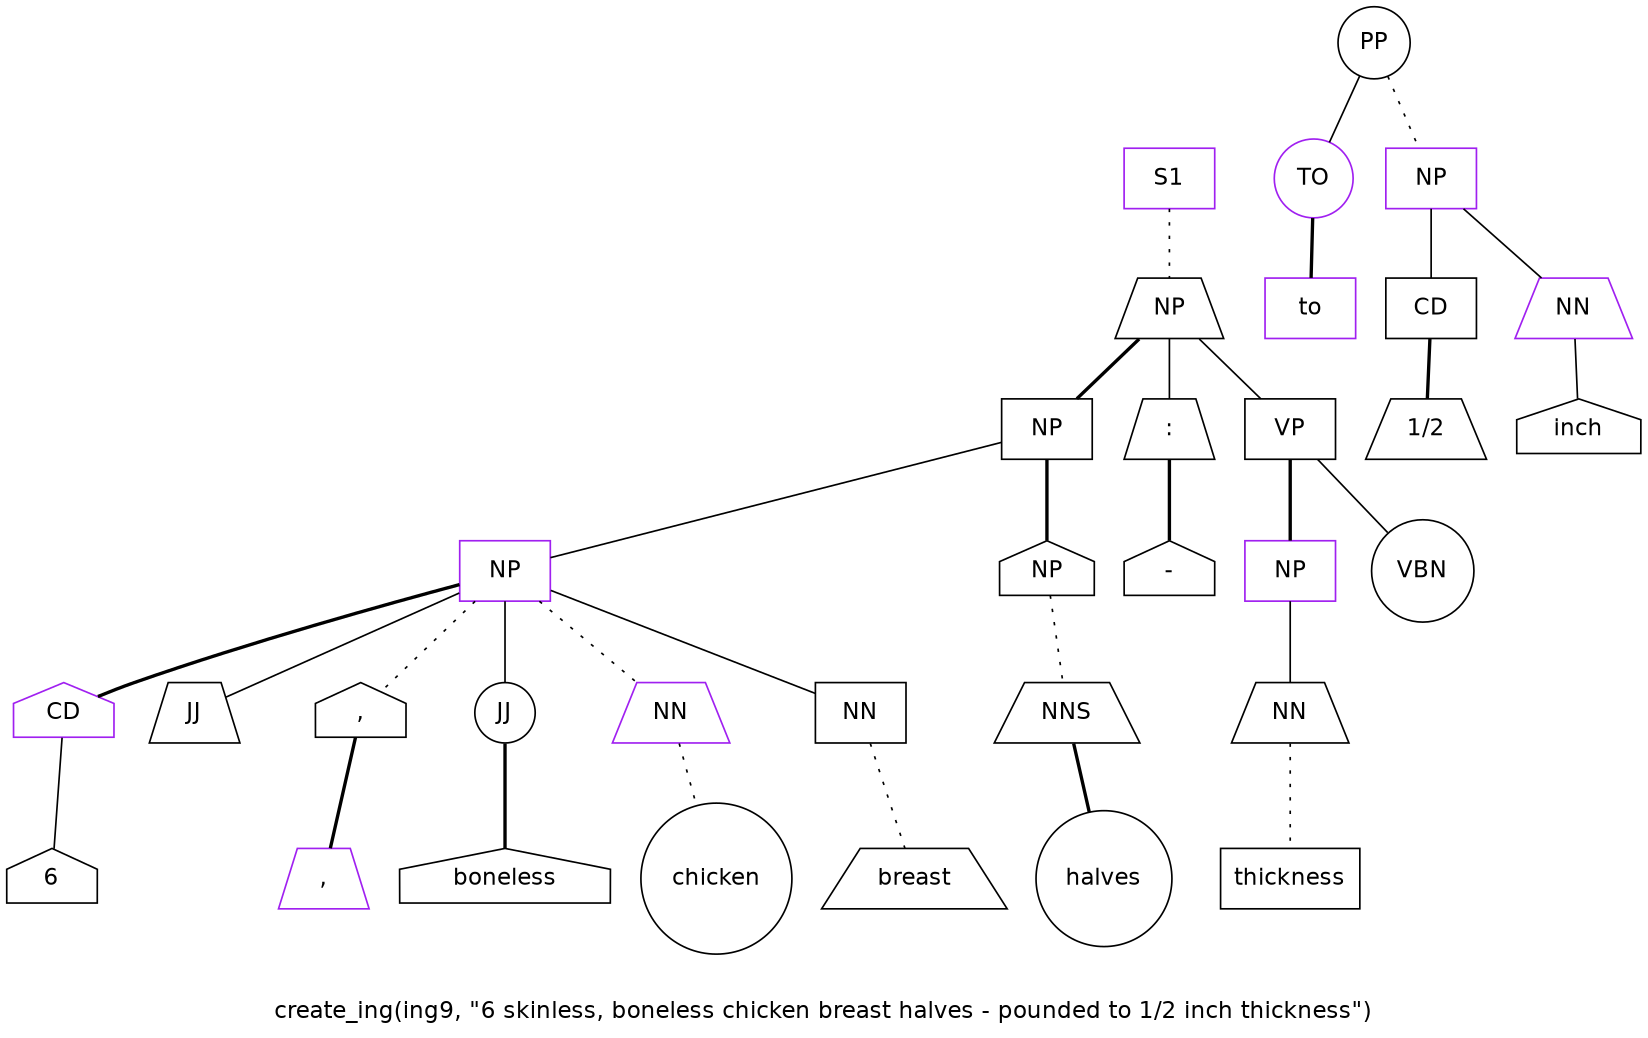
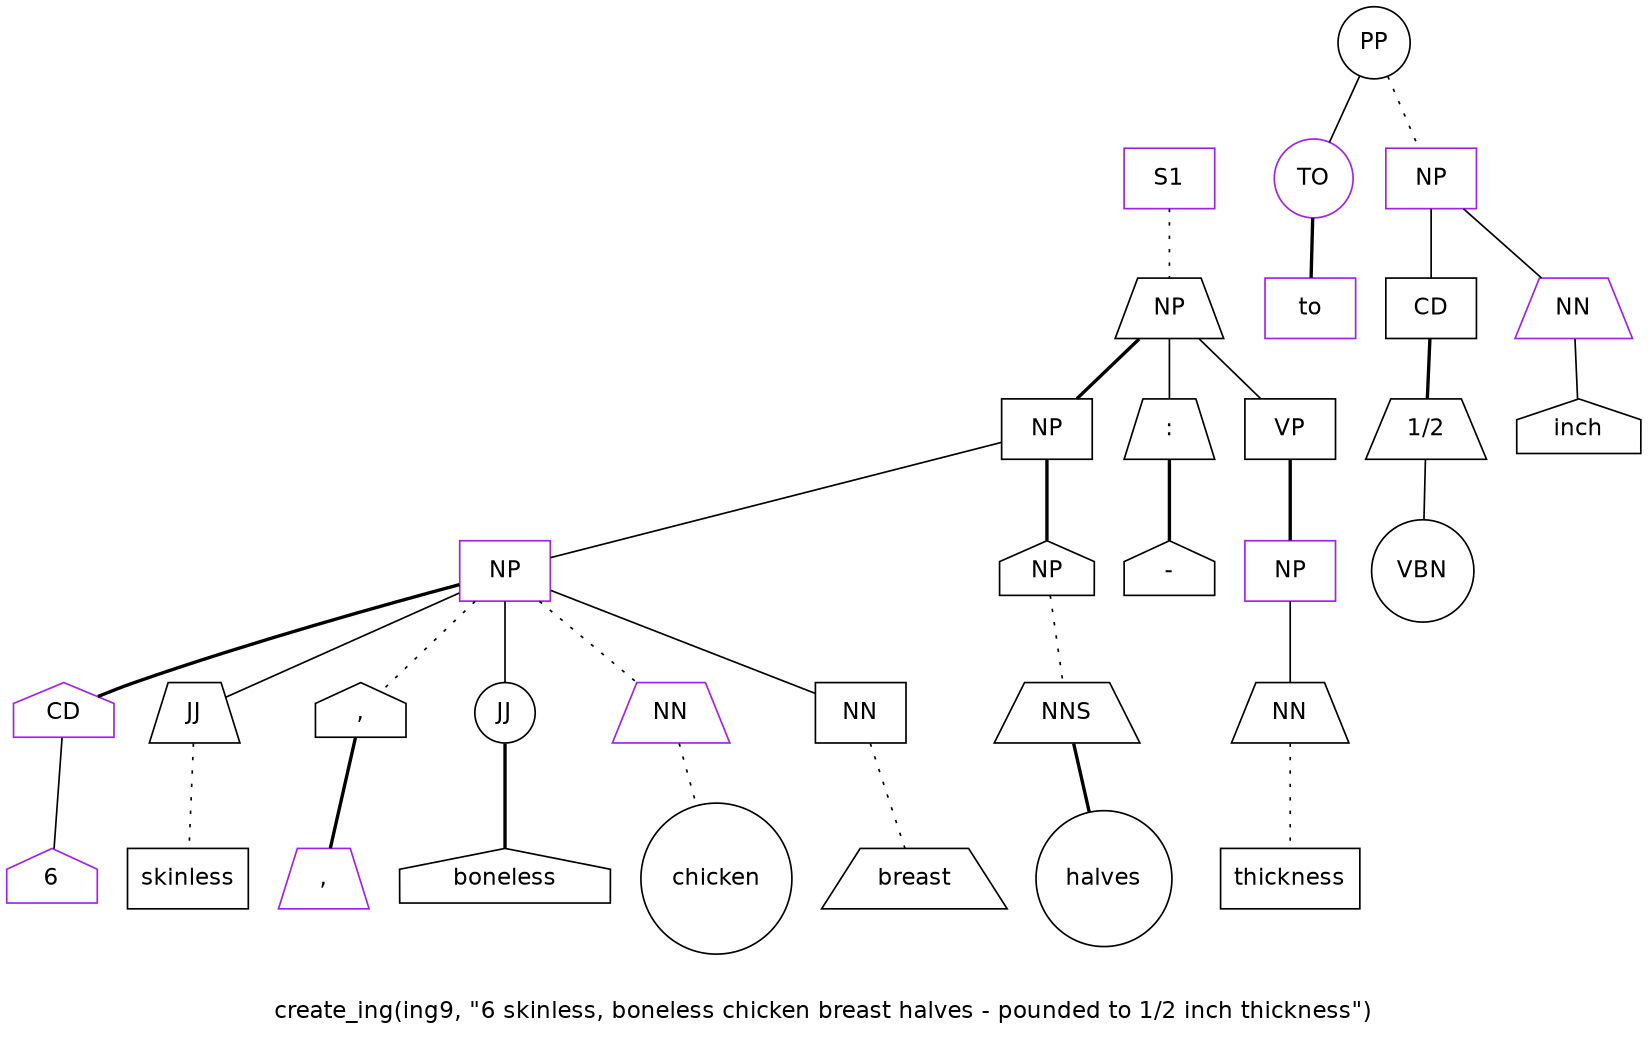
edge "VP" -- "VBN": now "1/2" -- "VBN"
node "6": color black -> purple
node "skinless": added
